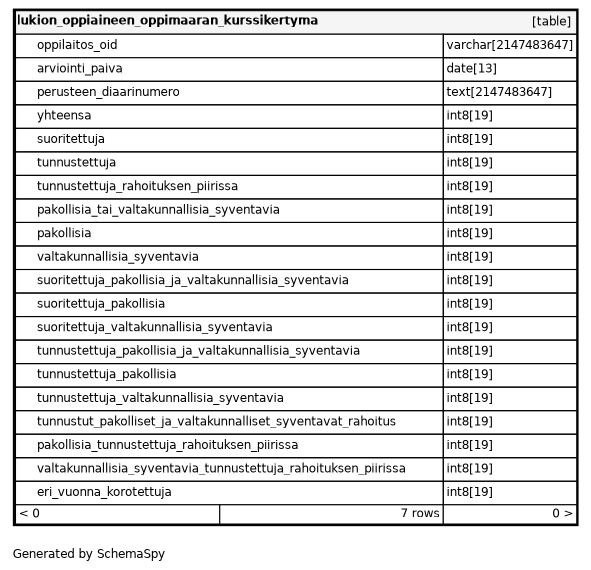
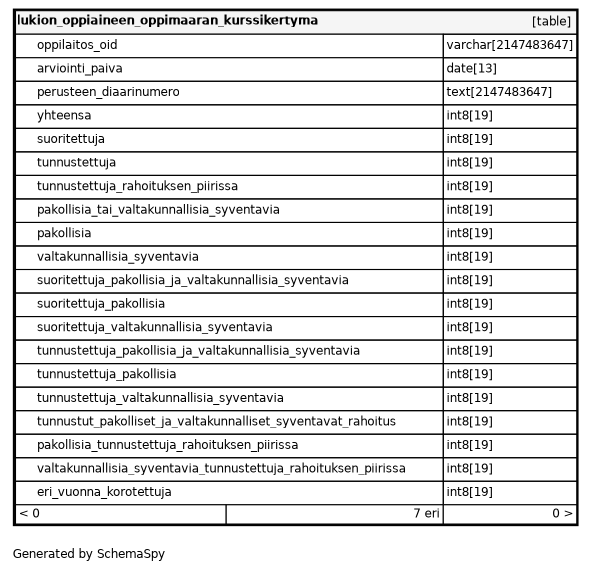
node "lukion_oppiaineen_oppimaaran_kurssikertyma": text "7 rows" -> "7 eri"
